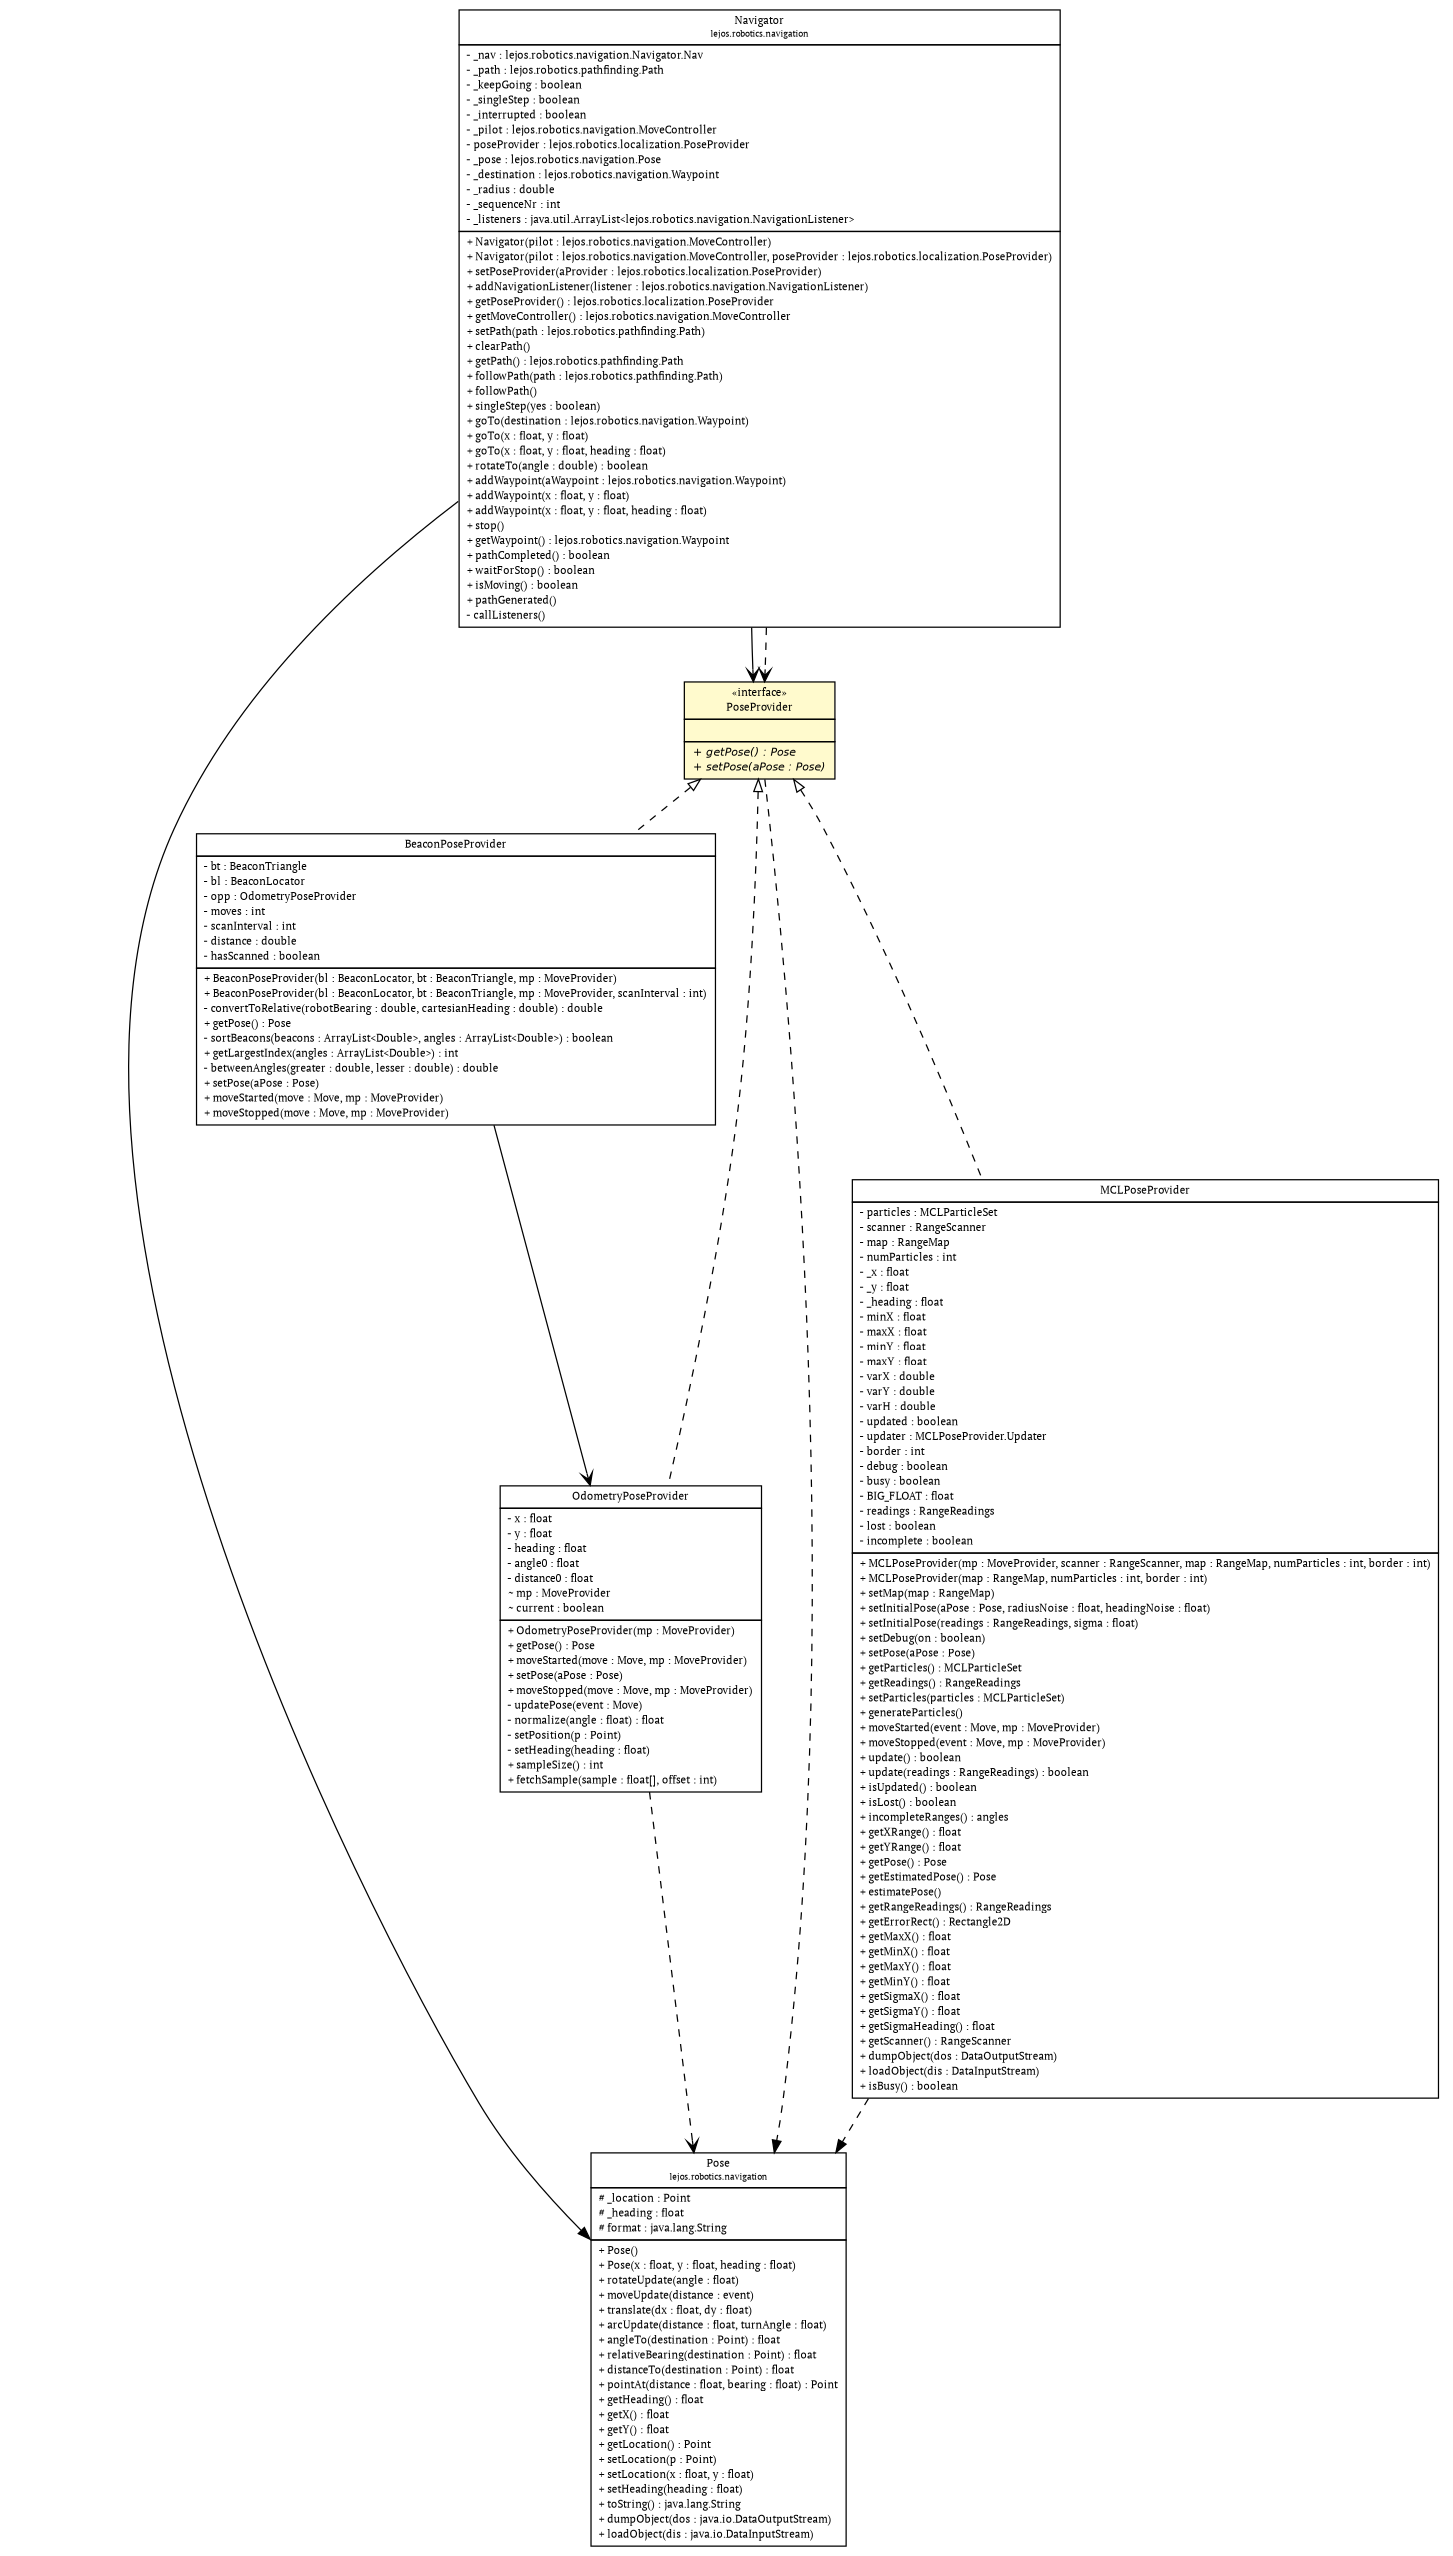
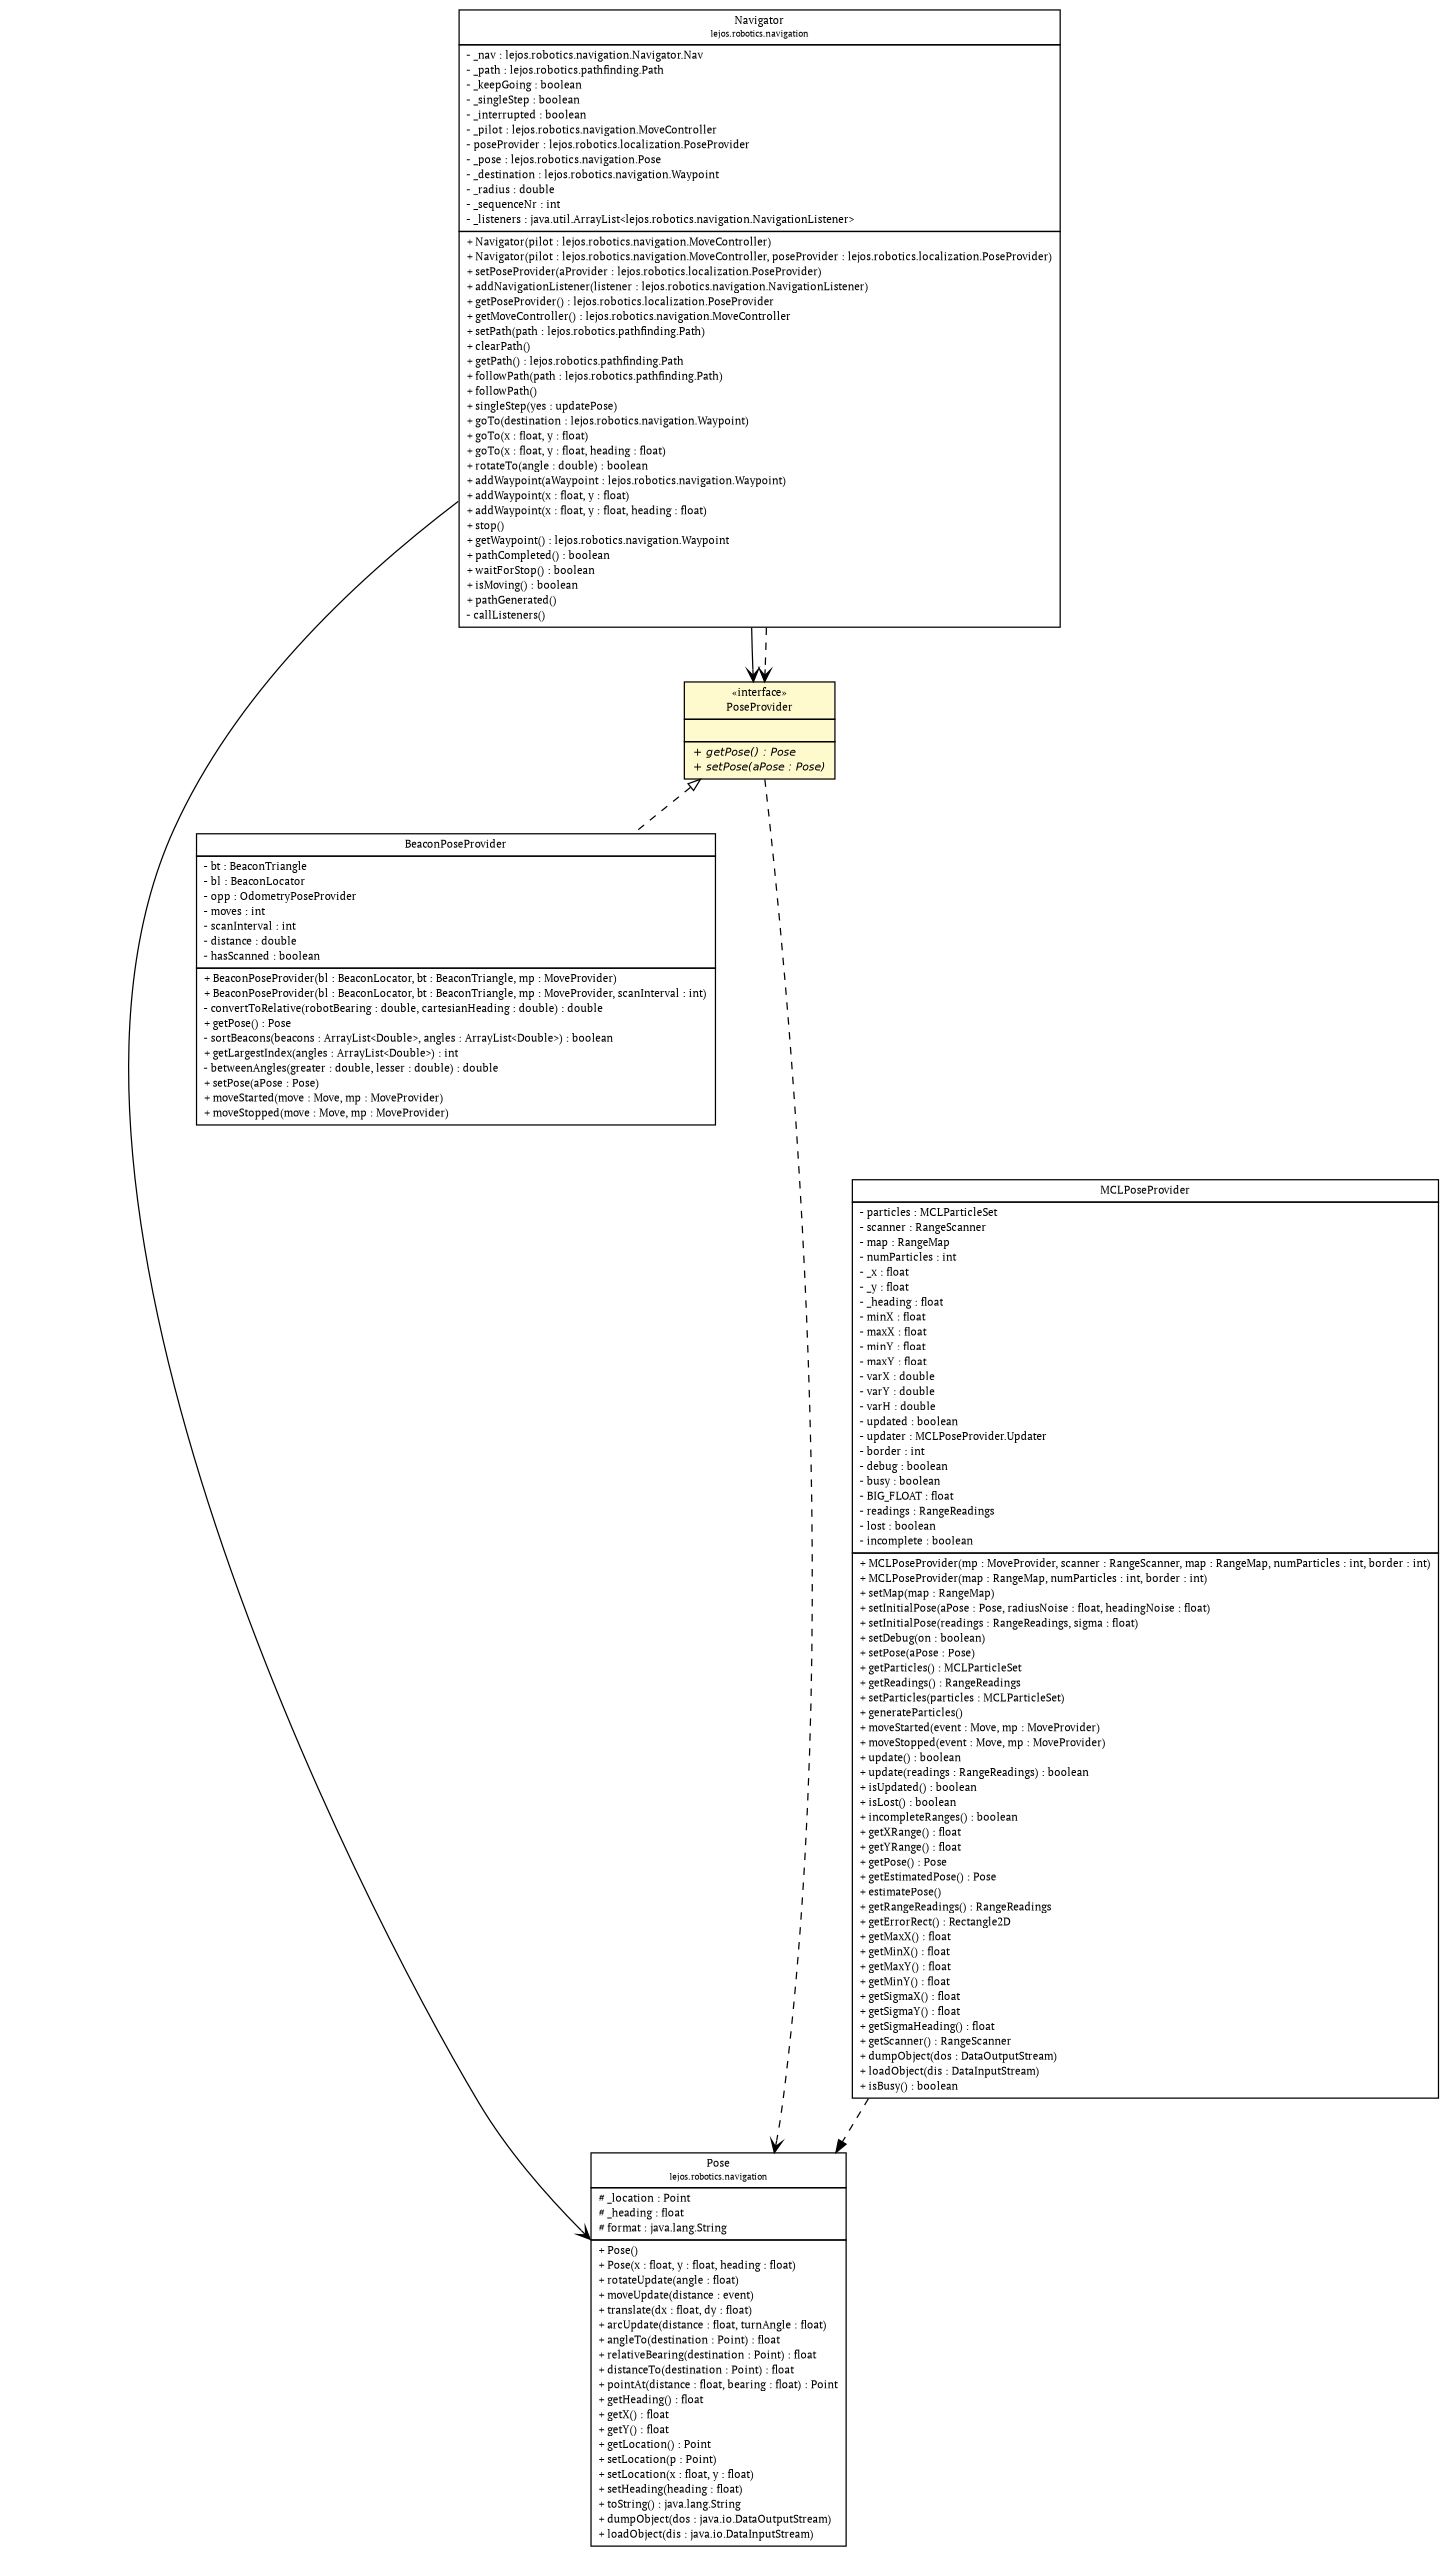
node "Navigator": text "+ singleStep(yes : boolean)" -> "+ singleStep(yes : updatePose)"
edge "MCLPoseProvider" -> "PoseProvider": removed
edge "Navigator" -> "Pose": arrowhead normal -> open
edge "PoseProvider" -> "Pose": arrowhead normal -> open
node "OdometryPoseProvider": removed
node "MCLPoseProvider": text "+ incompleteRanges() : angles" -> "+ incompleteRanges() : boolean"
